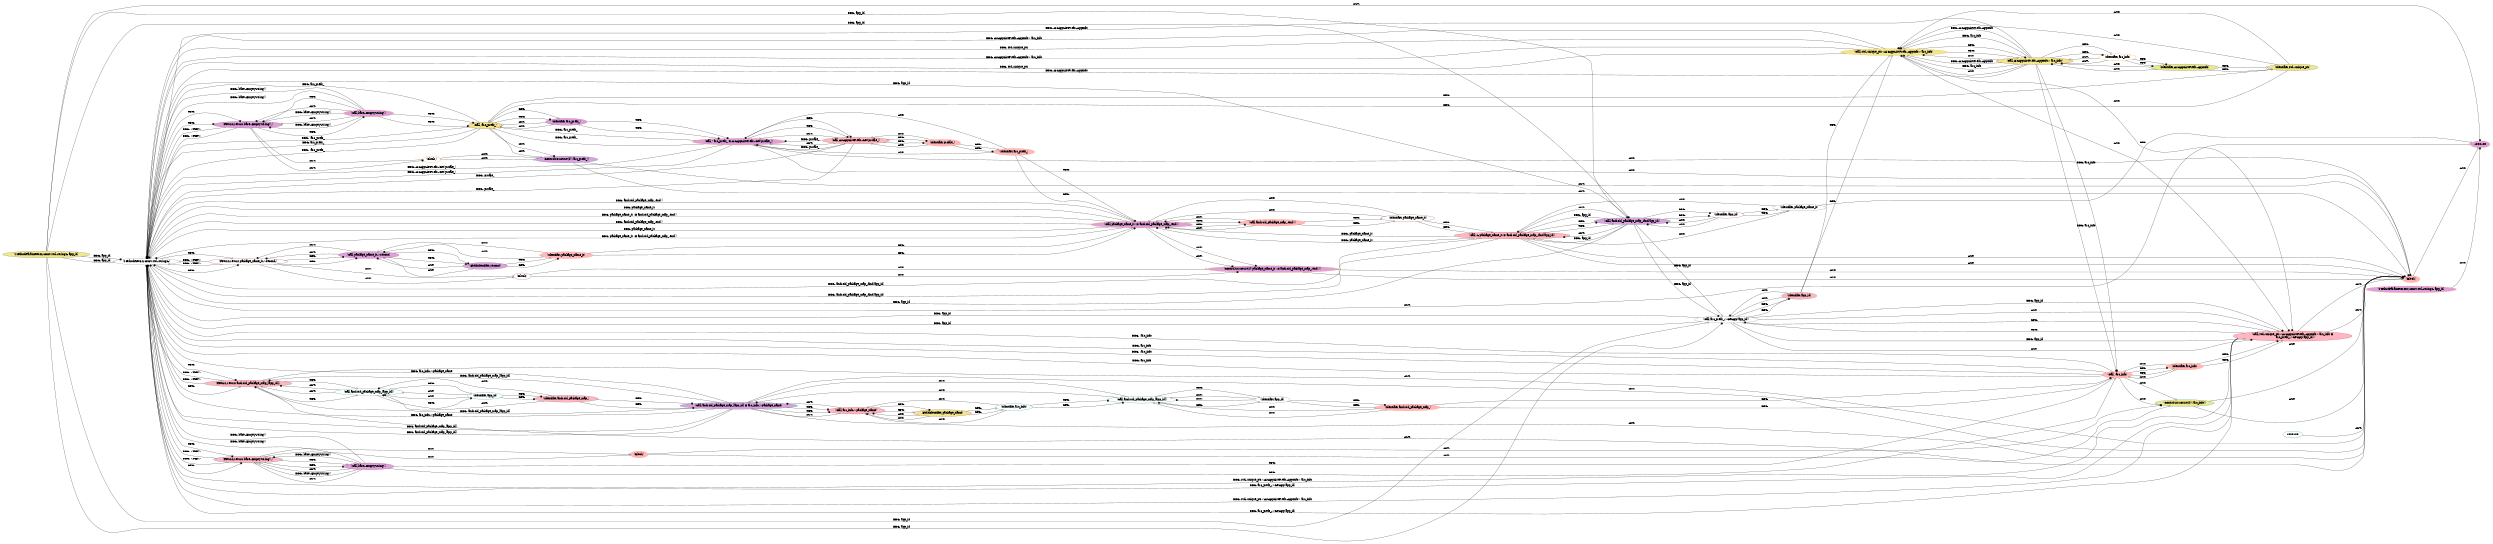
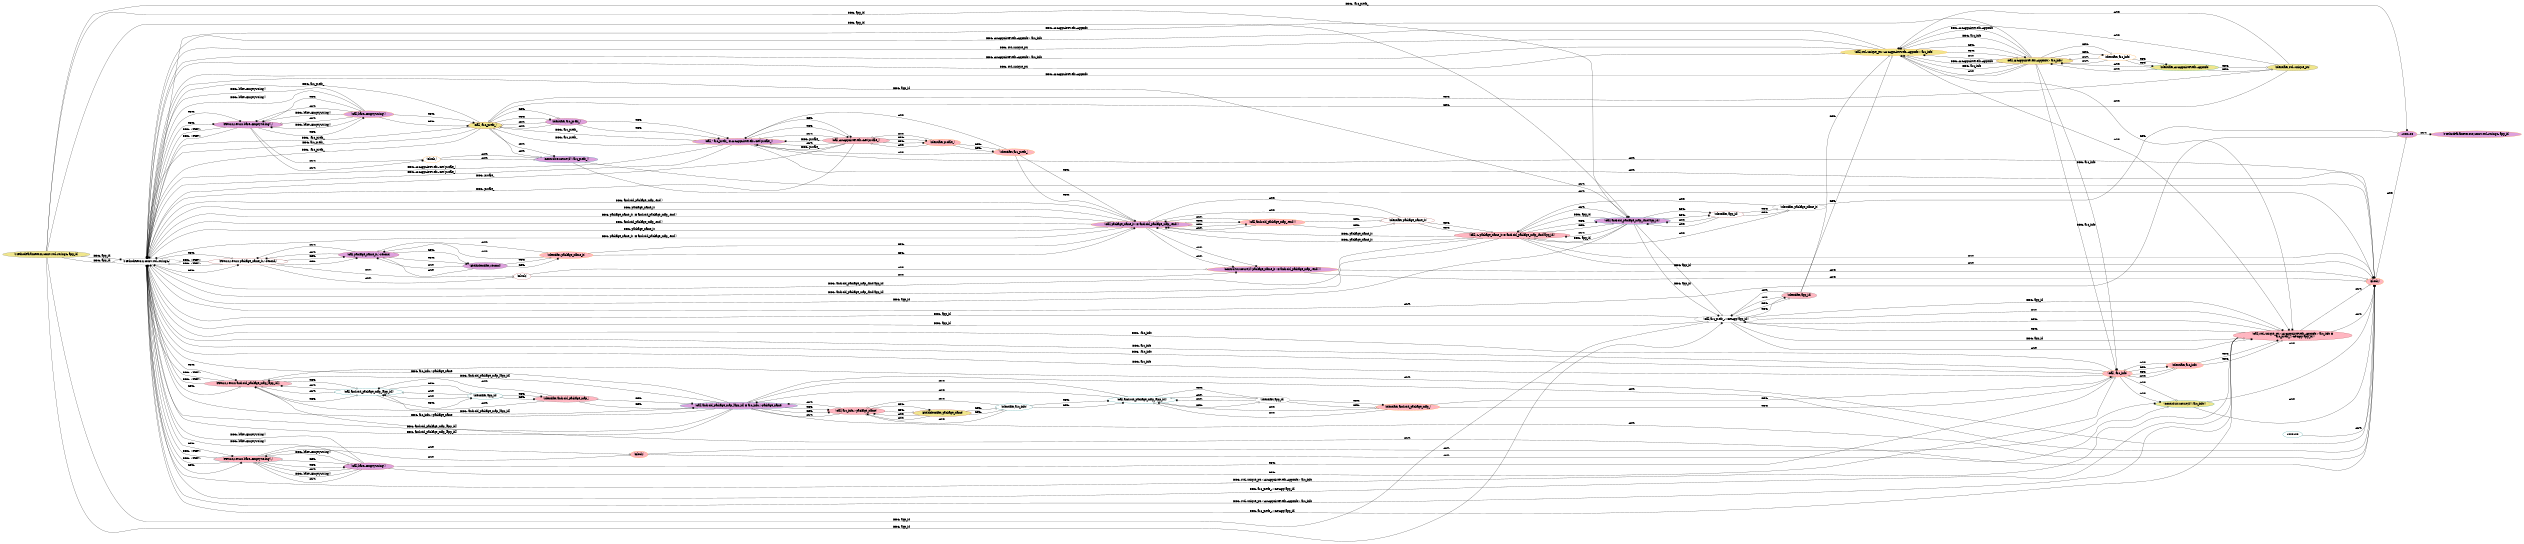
edge "(MethodParameterIn,const std::string& app_id)" -> "1000100": label "AST: " -> "DDG: !arc_prefs_"
edge "(MethodParameterOut,const std::string& app_id)" -> "1000100": reversed
